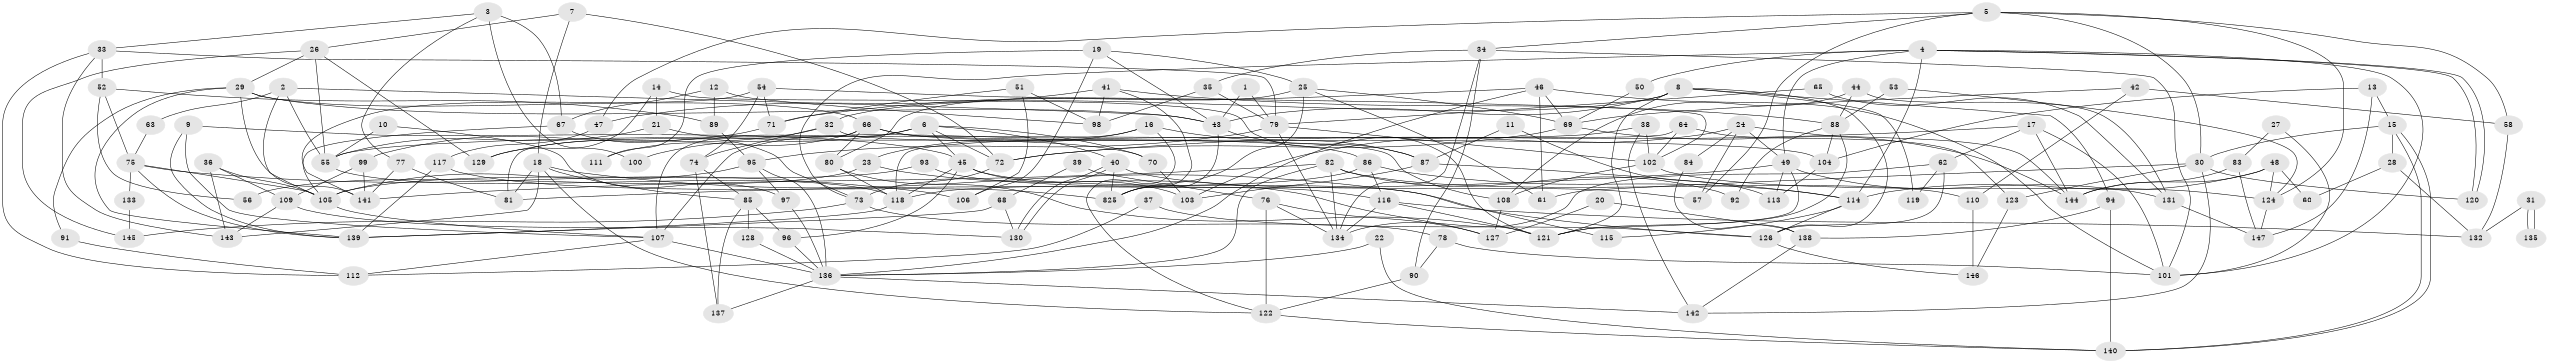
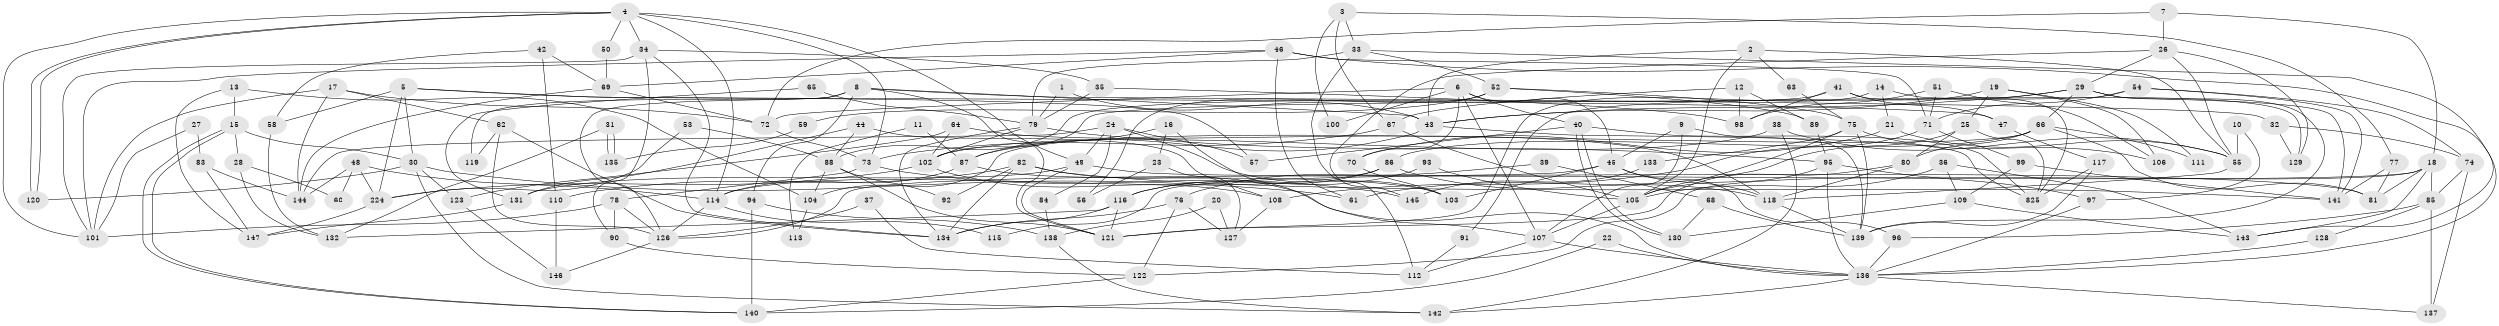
edge "5" -- "34": now "4" -- "34"
edge "25" -- "69": removed
node "59": added
edge "32" -- "108": now "71" -- "108"
edge "49" -- "113": removed
node "124": label "124" -> "224"
edge "78" -- "126": added
edge "16" -- "122": removed
